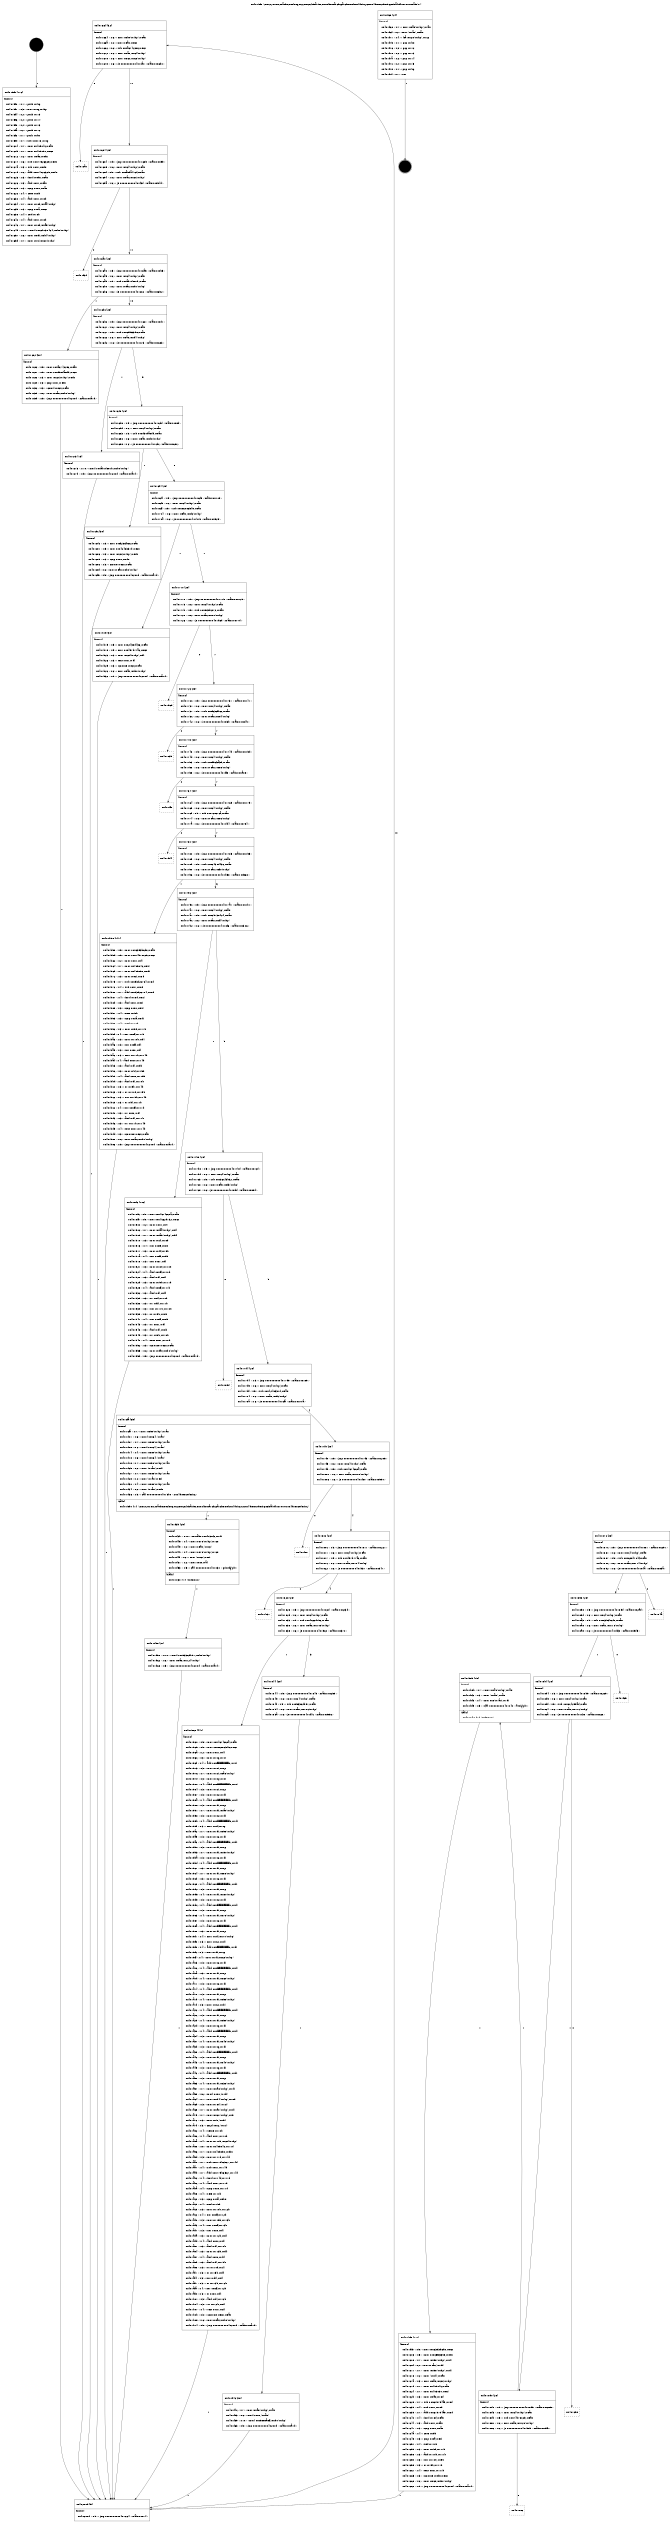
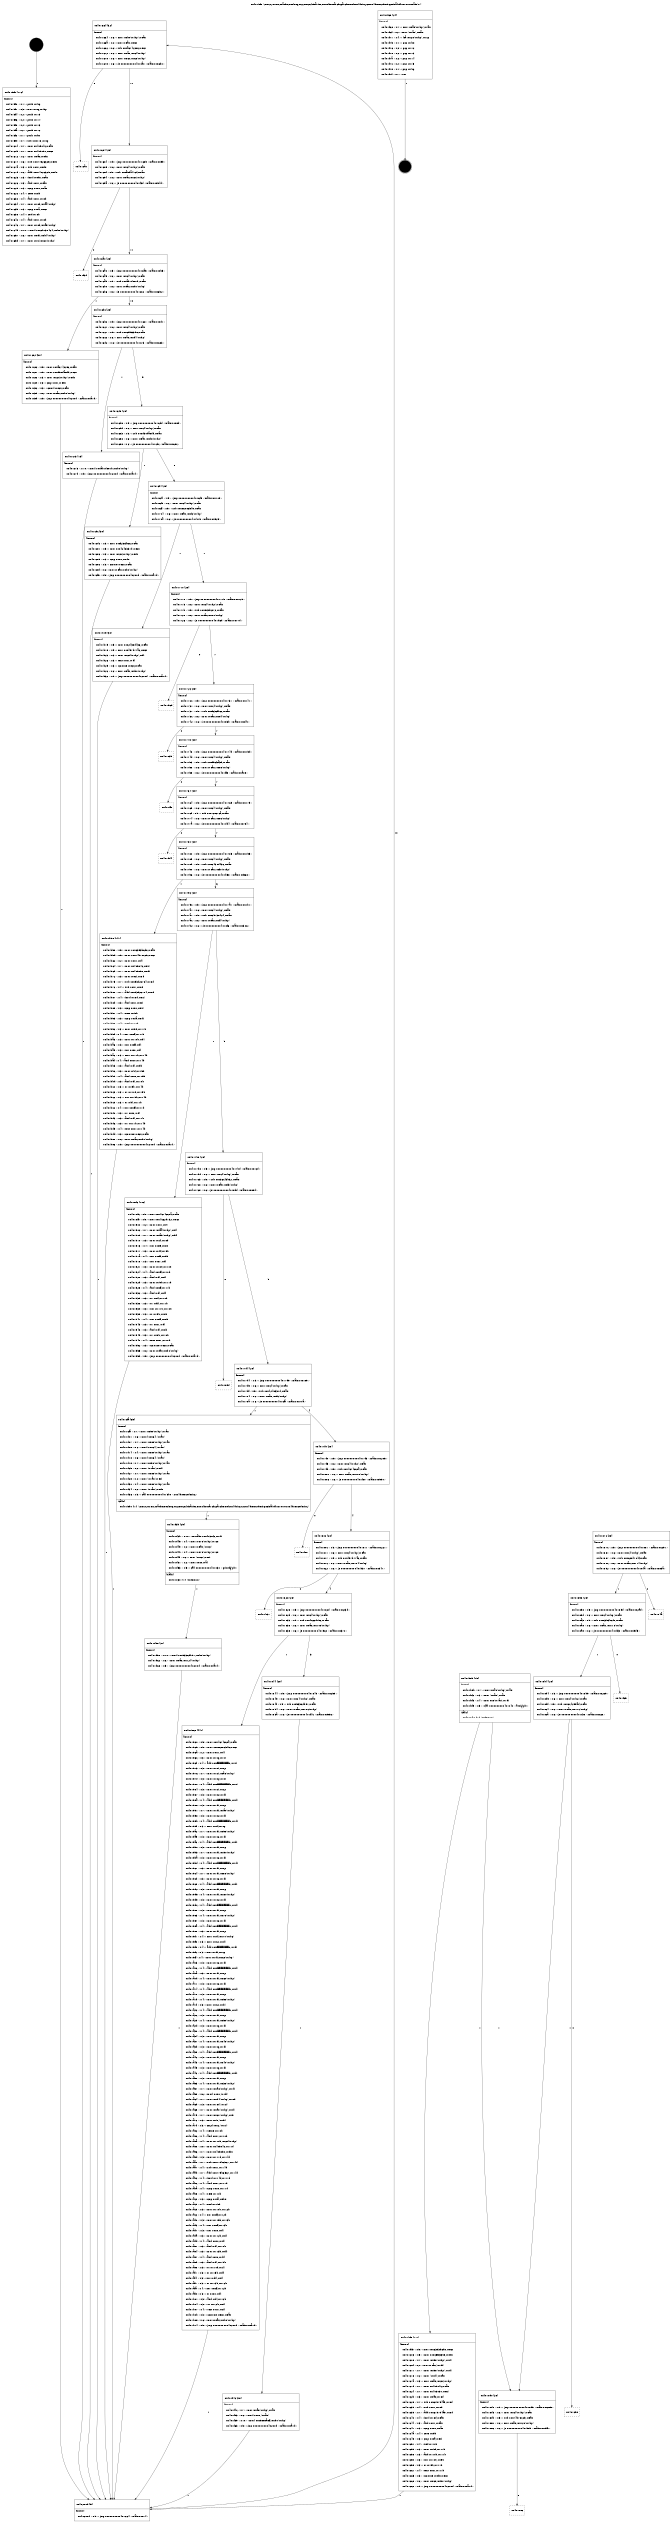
edge "0x4017d4 [28]" -> "0x401cfa [65]": added, label "1"
edge "0x4018d0 [28]" -> "0x401beb [19]": reversed
